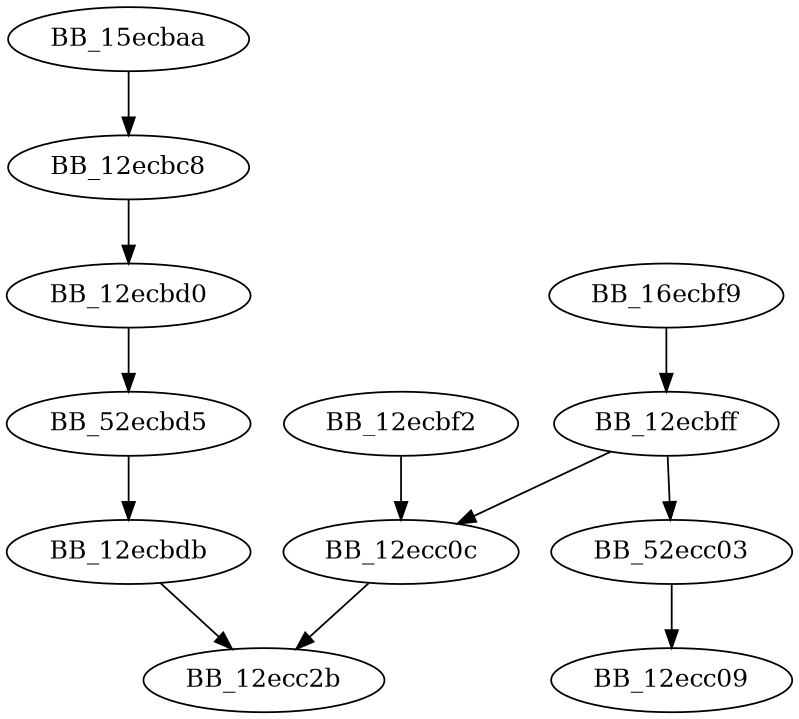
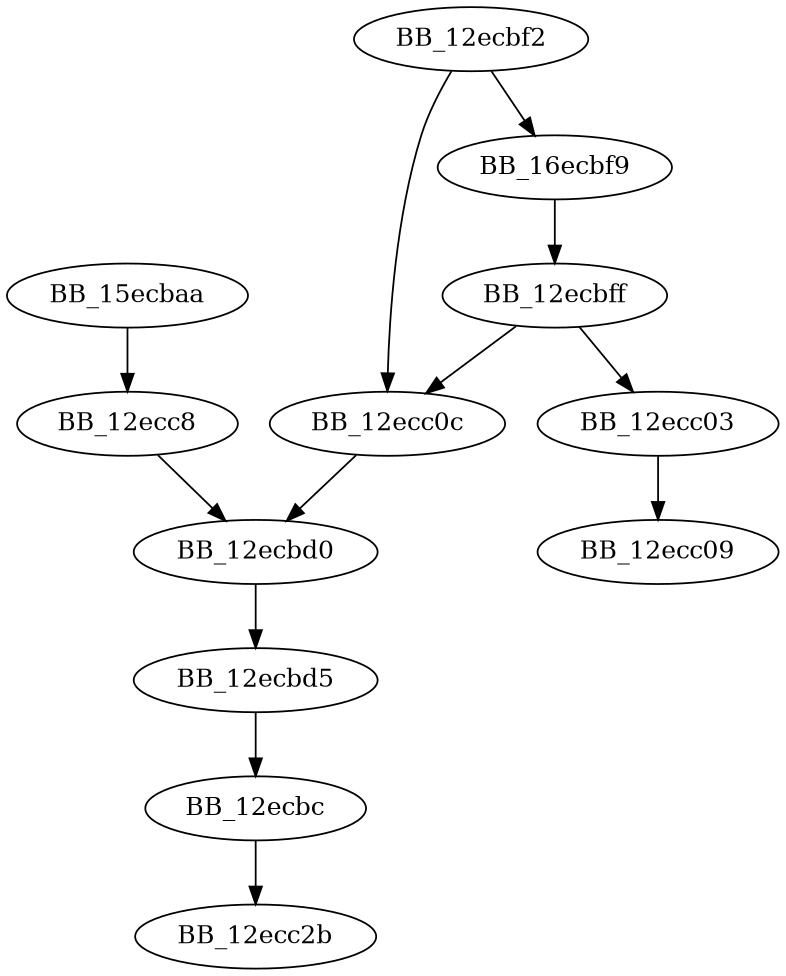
edge "BB_12ecbf2" -> "BB_16ecbf9": added
node "BB_12ecbc8": label "BB_12ecbc8" -> "BB_12ecc8"
node "BB_52ecbd5": label "BB_52ecbd5" -> "BB_12ecbd5"
node "BB_12ecbdb": label "BB_12ecbdb" -> "BB_12ecbc"
node "BB_52ecc03": label "BB_52ecc03" -> "BB_12ecc03"
edge "BB_12ecc0c" -> "BB_12ecc2b": now "BB_12ecc0c" -> "BB_12ecbd0"
